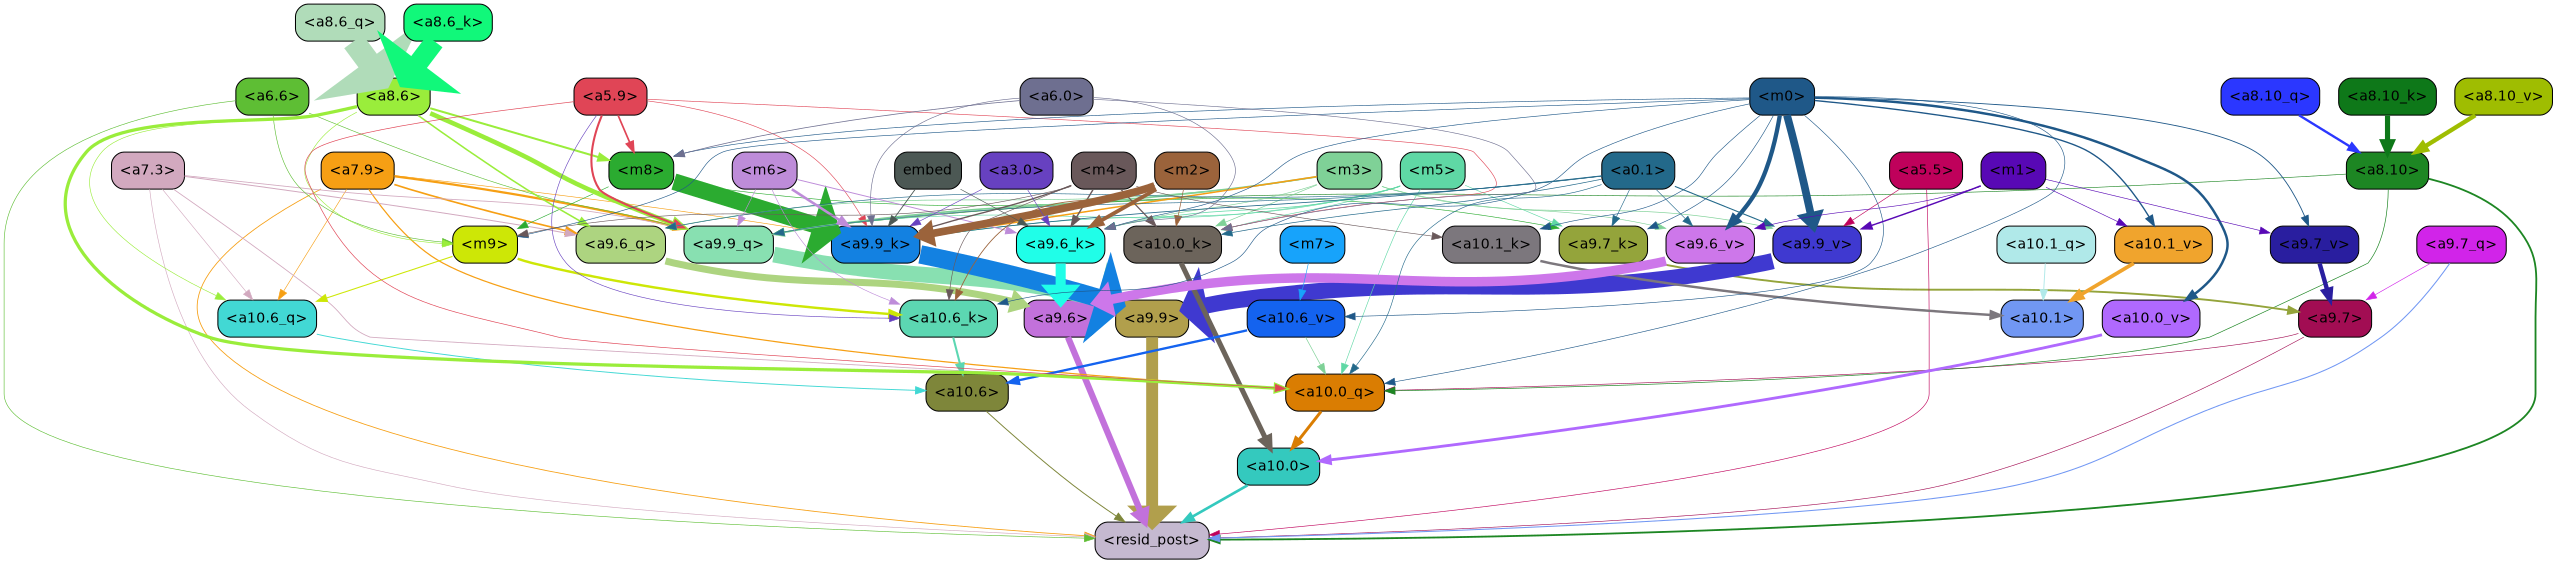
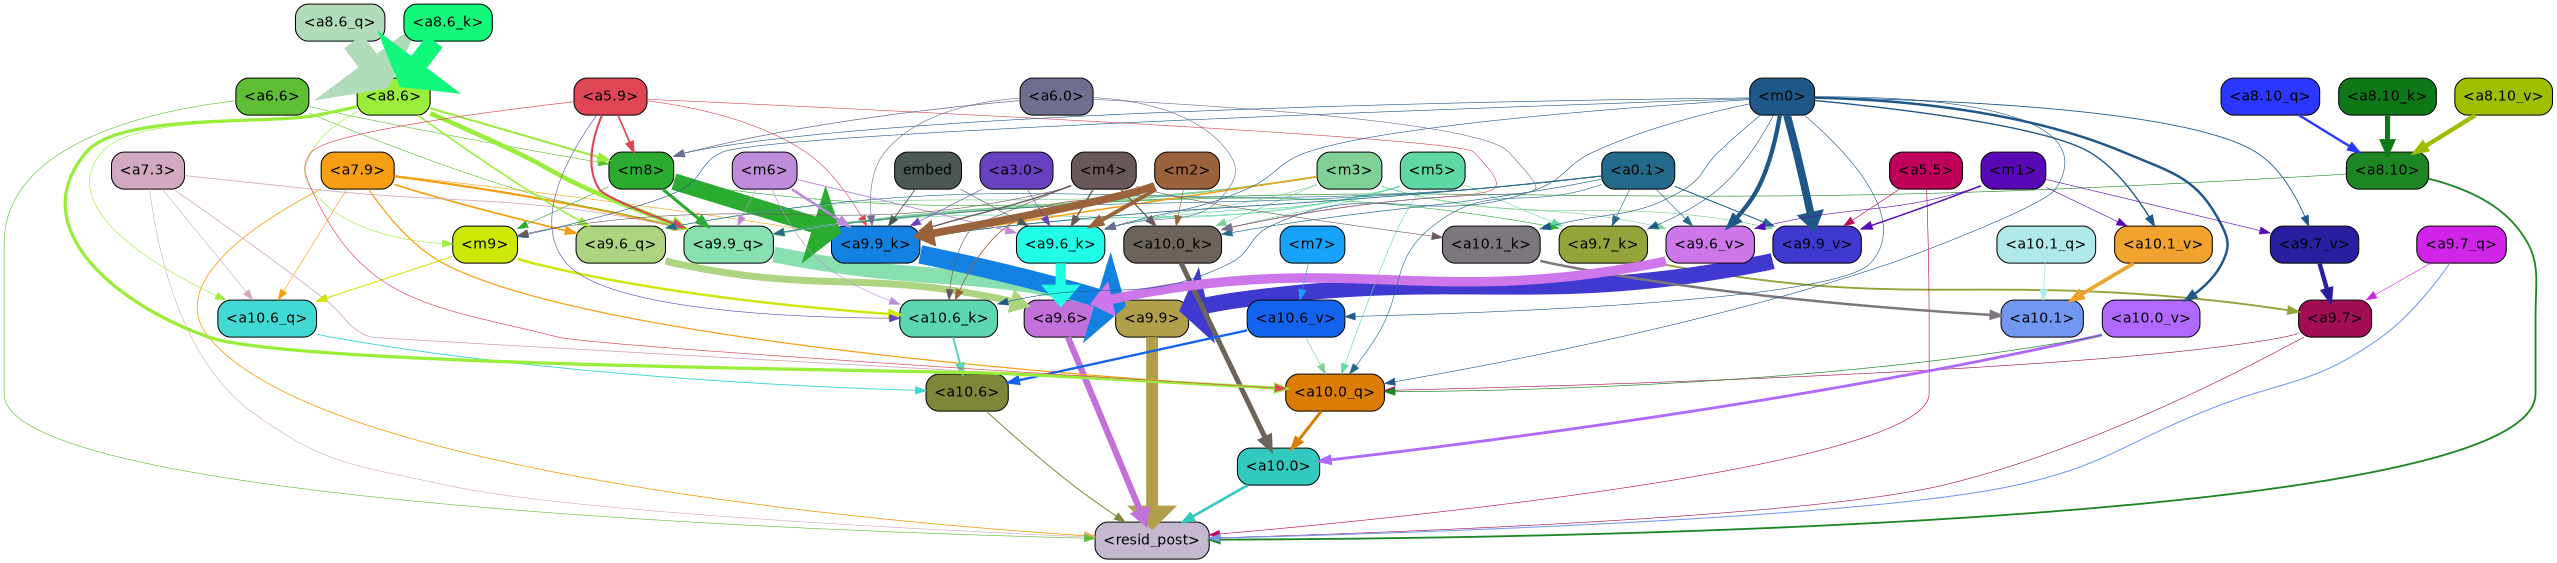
edge "<a6.6>" -> "<m9>": now "<a6.6>" -> "<m8>"
edge "<a7.3>" -> "<a9.6_q>": removed
edge "<m8>" -> "<a9.9_q>": added
edge "<a8.10>" -> "<a10.0_q>": now "<a10.0_v>" -> "<a10.0_q>"
